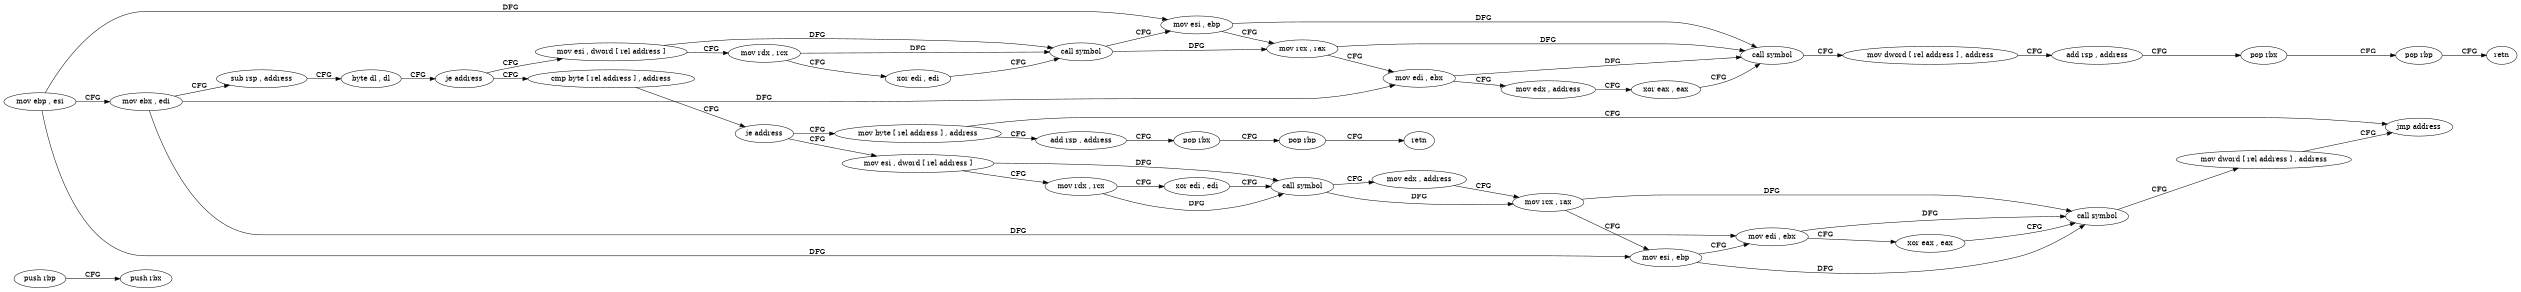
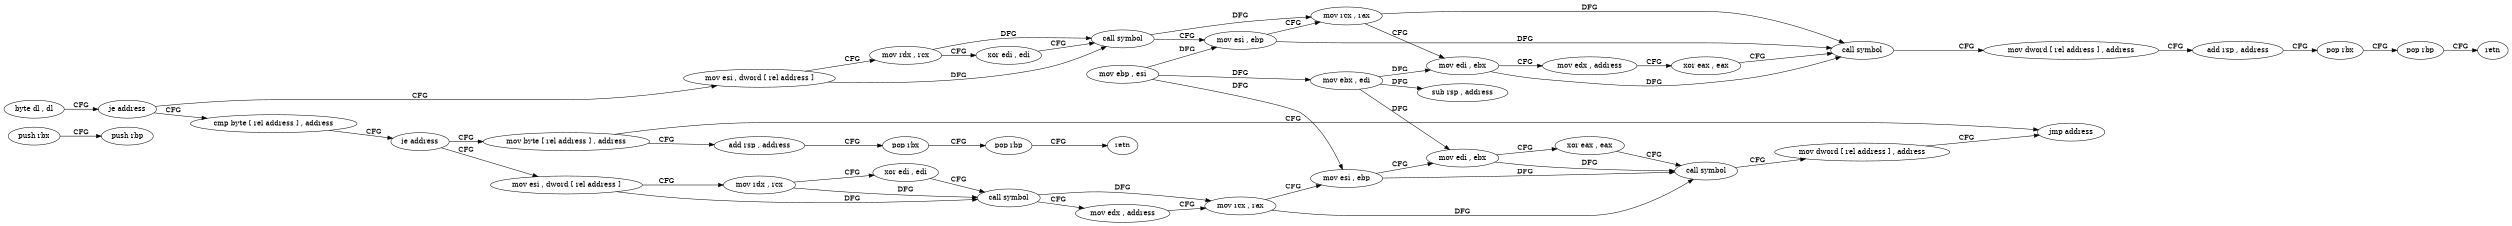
edge "sub rsp , address" -> "byte dl , dl": removed, label "CFG"
edge "mov ebx , edi" -> "sub rsp , address": label "CFG" -> "DFG"
edge "mov ebp , esi" -> "mov ebx , edi": label "CFG" -> "DFG"
edge "push rbp" -> "push rbx": reversed
